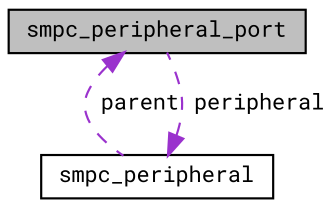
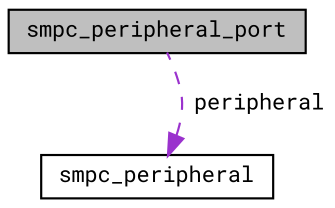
edge "smpc_peripheral" -> "smpc_peripheral_port": removed, label "parent"
